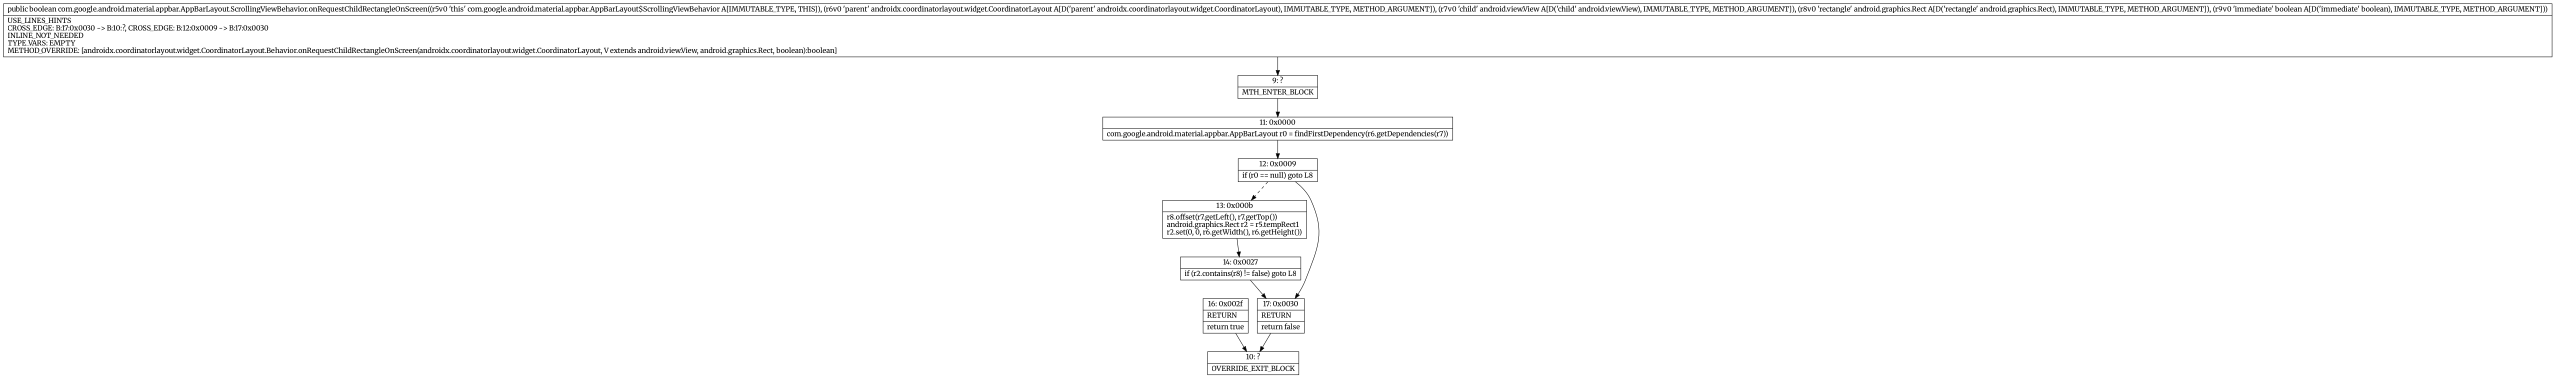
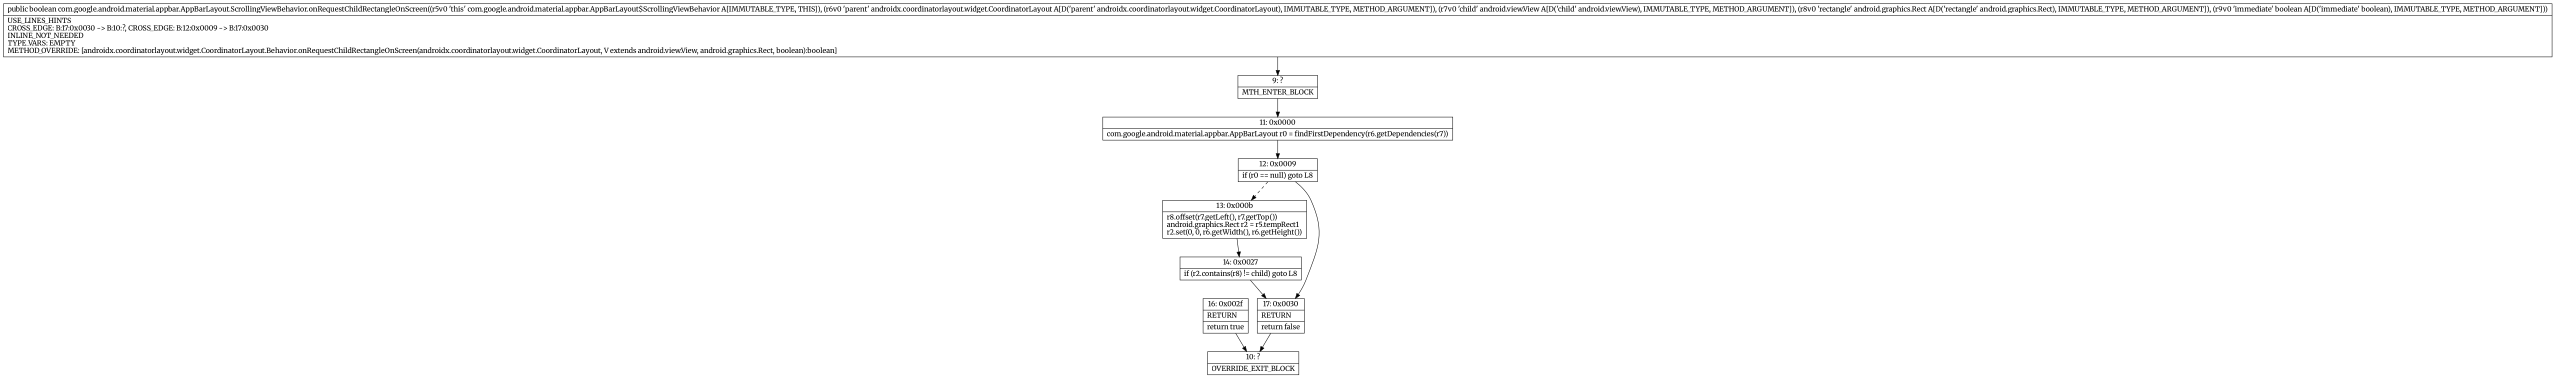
node "14: 0x0027": text "if (r2.contains(r8) != false) goto L8" -> "if (r2.contains(r8) != child) goto L8"
